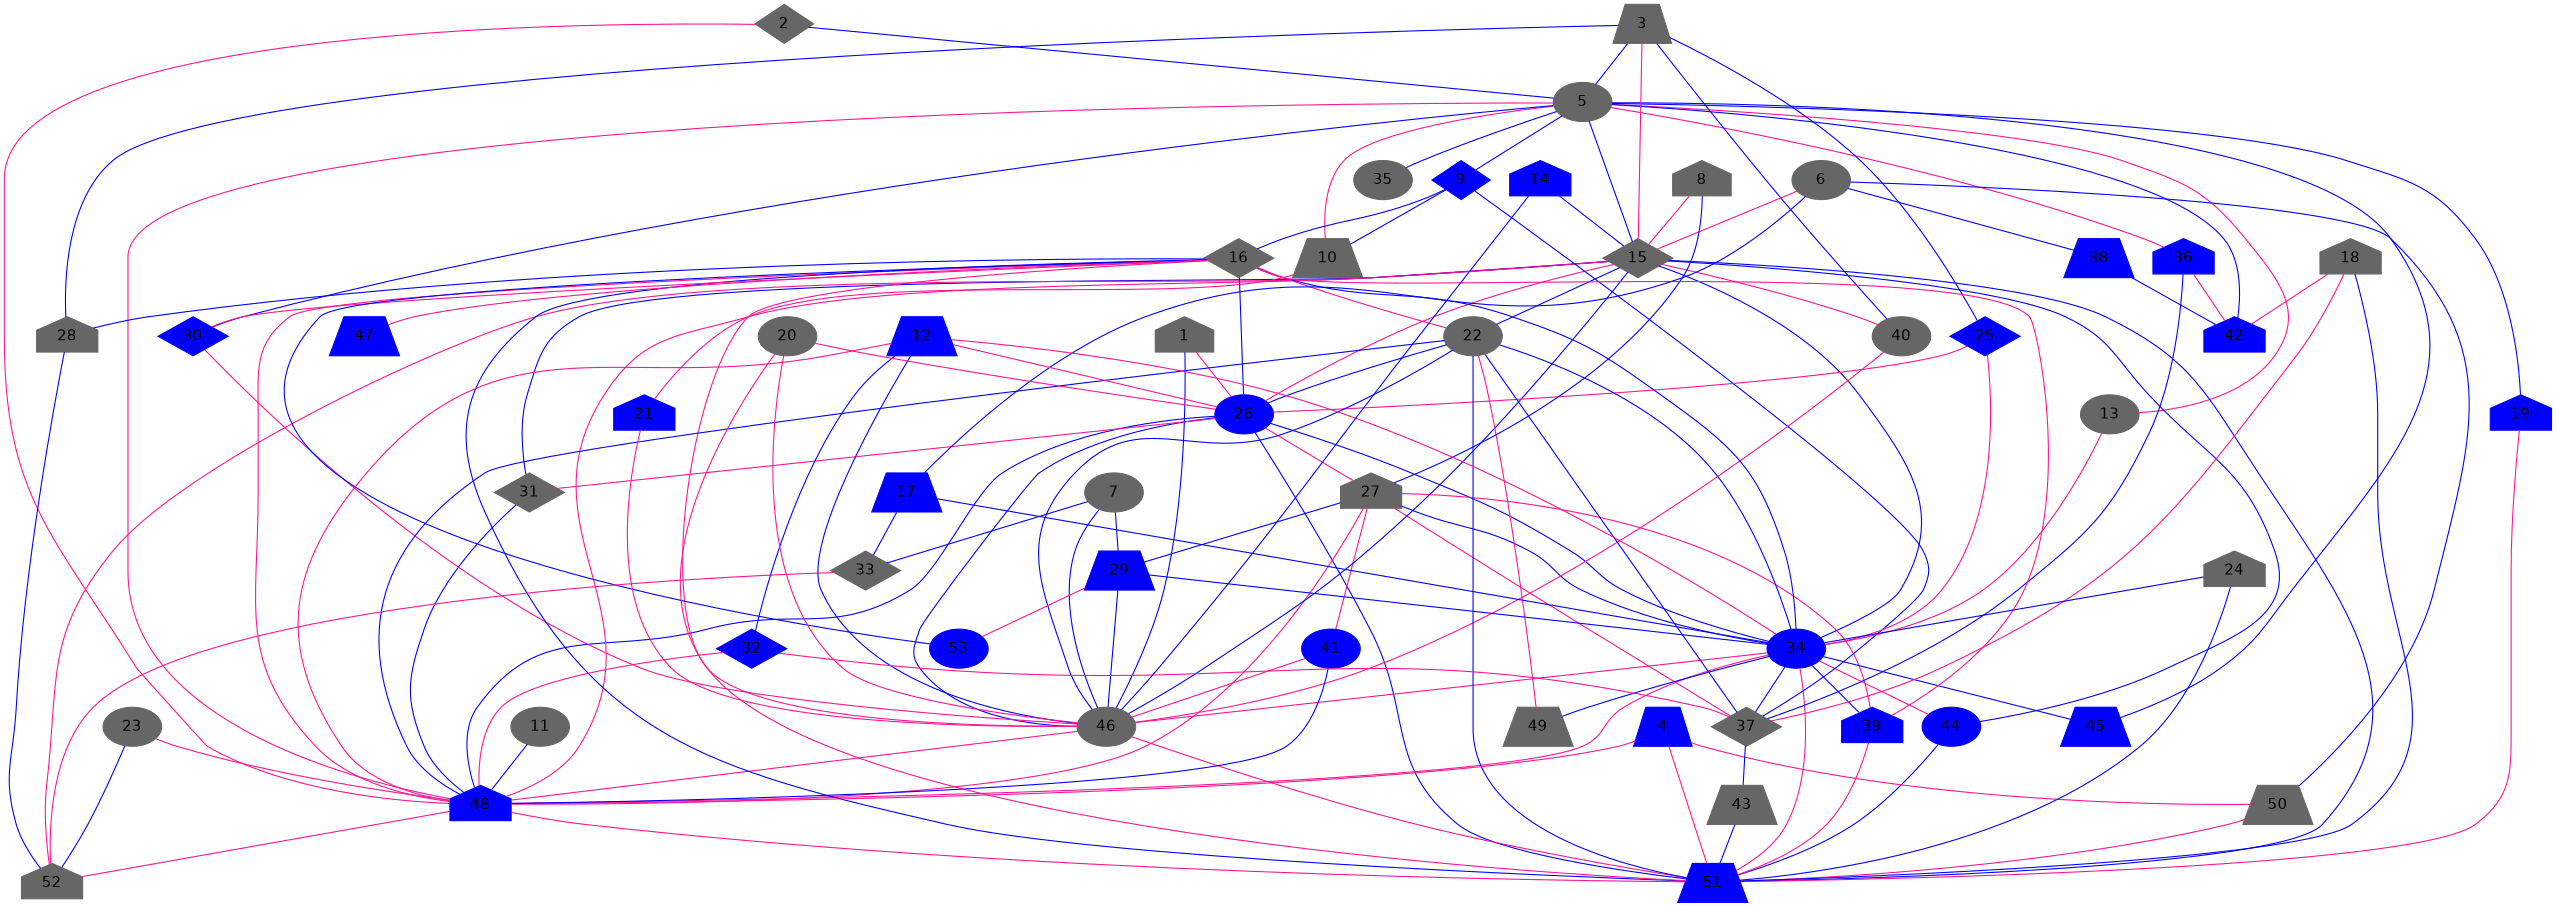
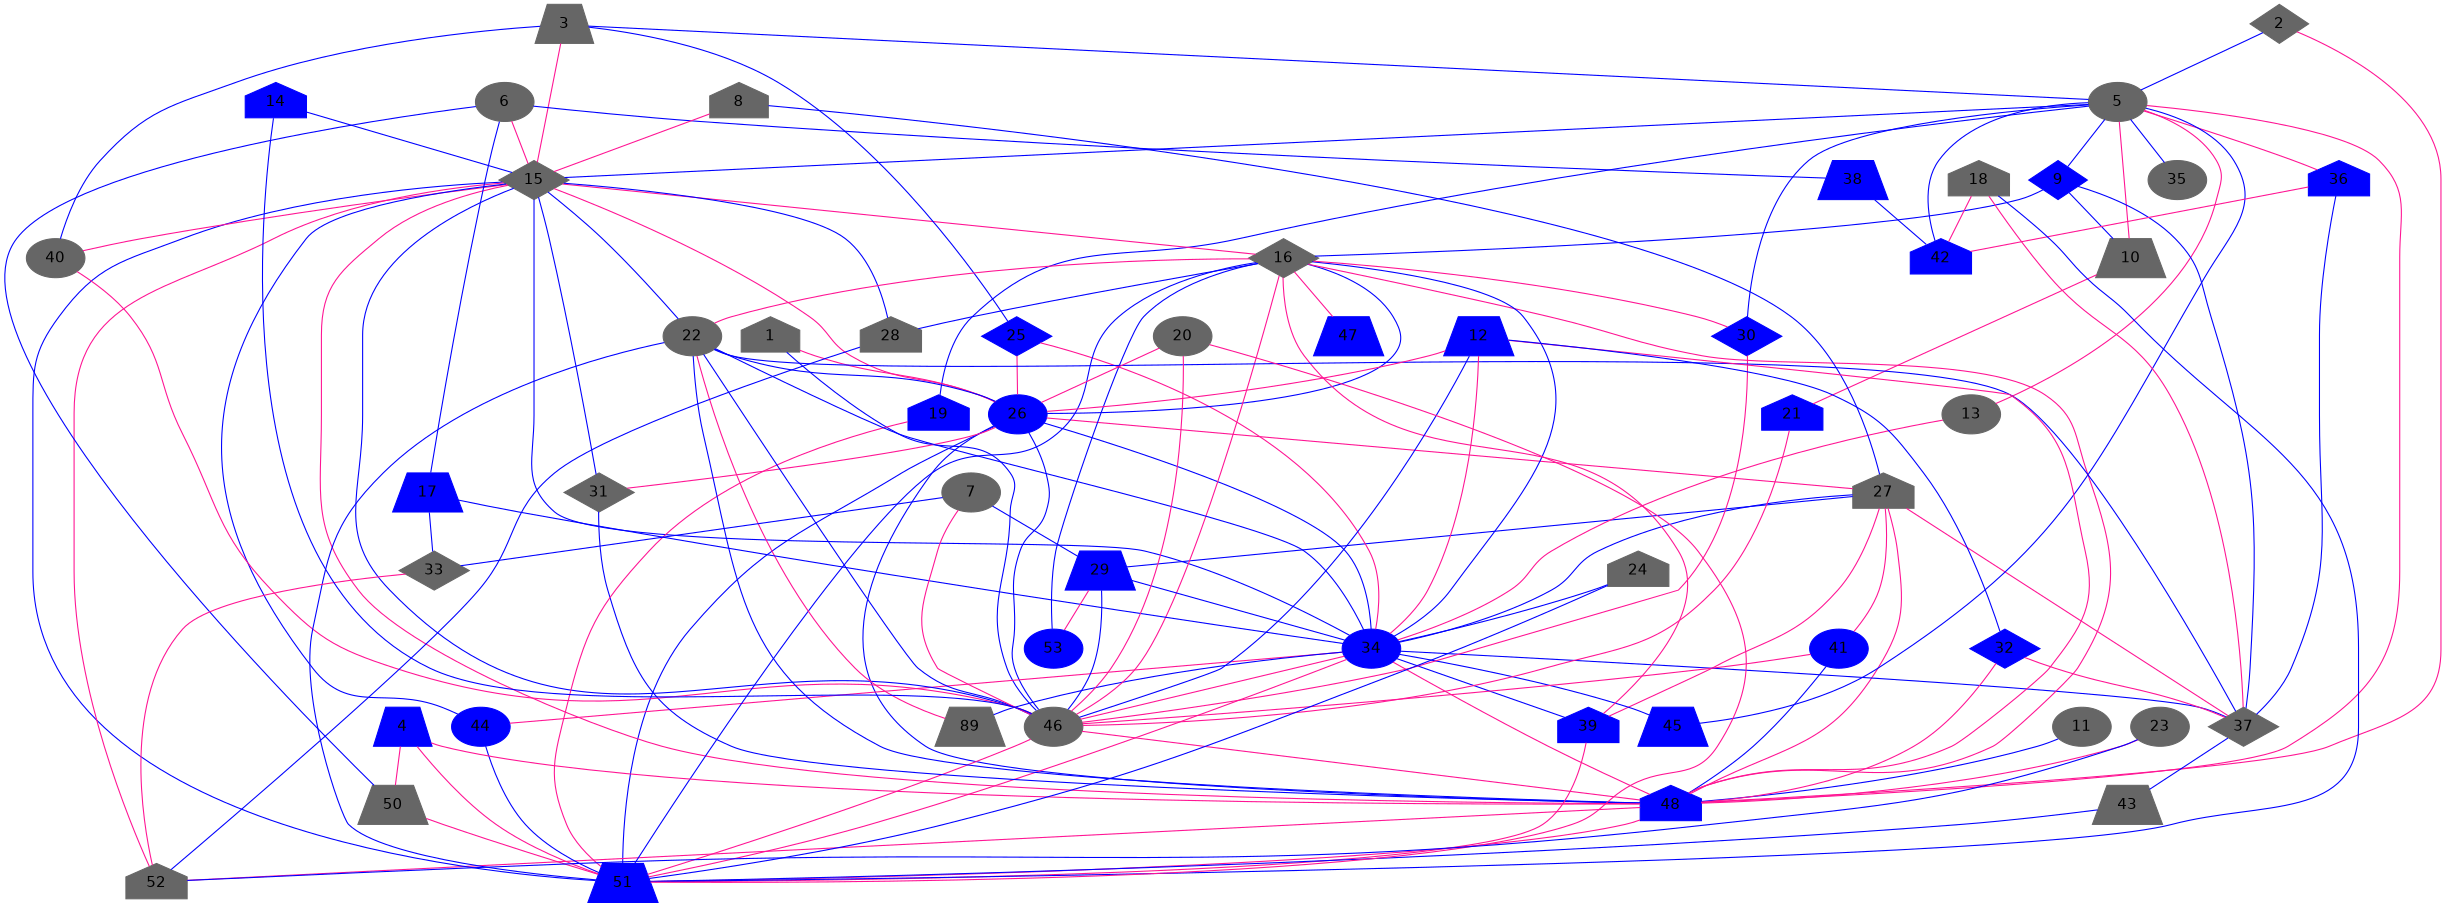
edge "3" -- "28": now "15" -- "28"
edge "15" -- "16": added
edge "7" -- "46": color blue -> deeppink
node "49": label "49" -> "89"
